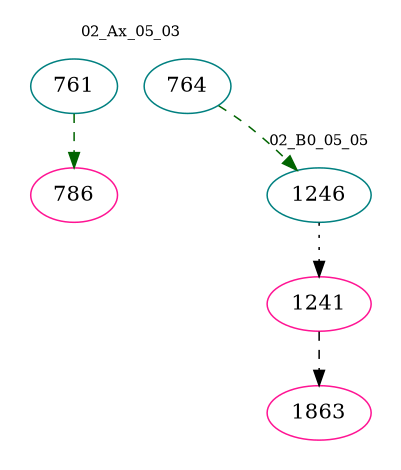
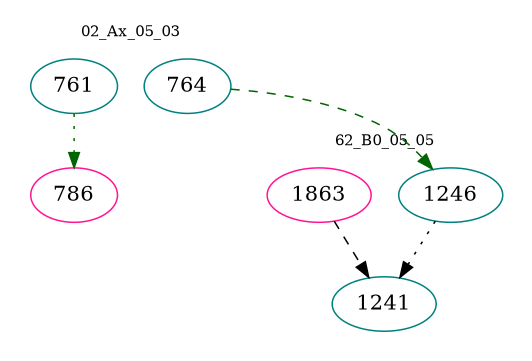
edge "761" -> "786": style dashed -> dotted
cluster "02_B0_05_05": label "02_B0_05_05" -> "62_B0_05_05"
node "1241": color deeppink -> teal
edge "1241" -> "1863": reversed
